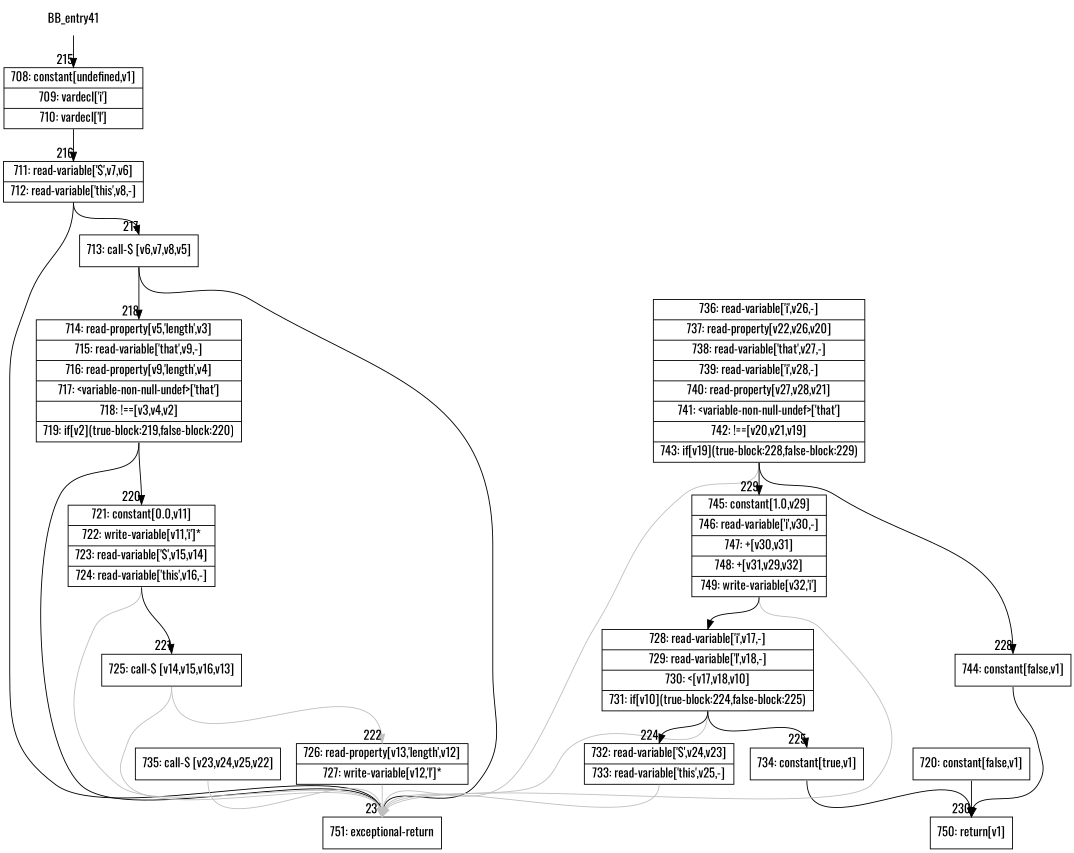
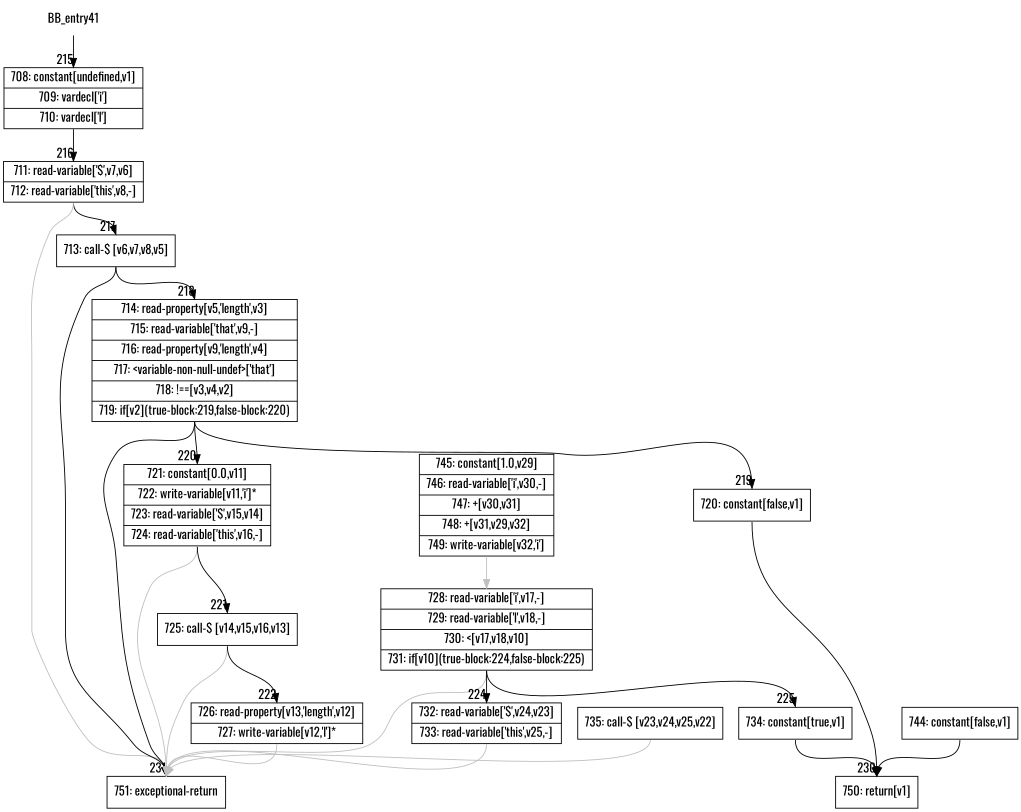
node "736: read-variable['i',v26,-]": removed
edge "714: read-property[v5,'length',v3]" -> "720: constant[false,v1]": added
edge "745: constant[1.0,v29]" -> "728: read-variable['i',v17,-]": color black -> gray
edge "711: read-variable['$',v7,v6]" -> "751: exceptional-return": color black -> gray
edge "725: call-$ [v14,v15,v16,v13]" -> "726: read-property[v13,'length',v12]": color gray -> black
edge "745: constant[1.0,v29]" -> "751: exceptional-return": removed
